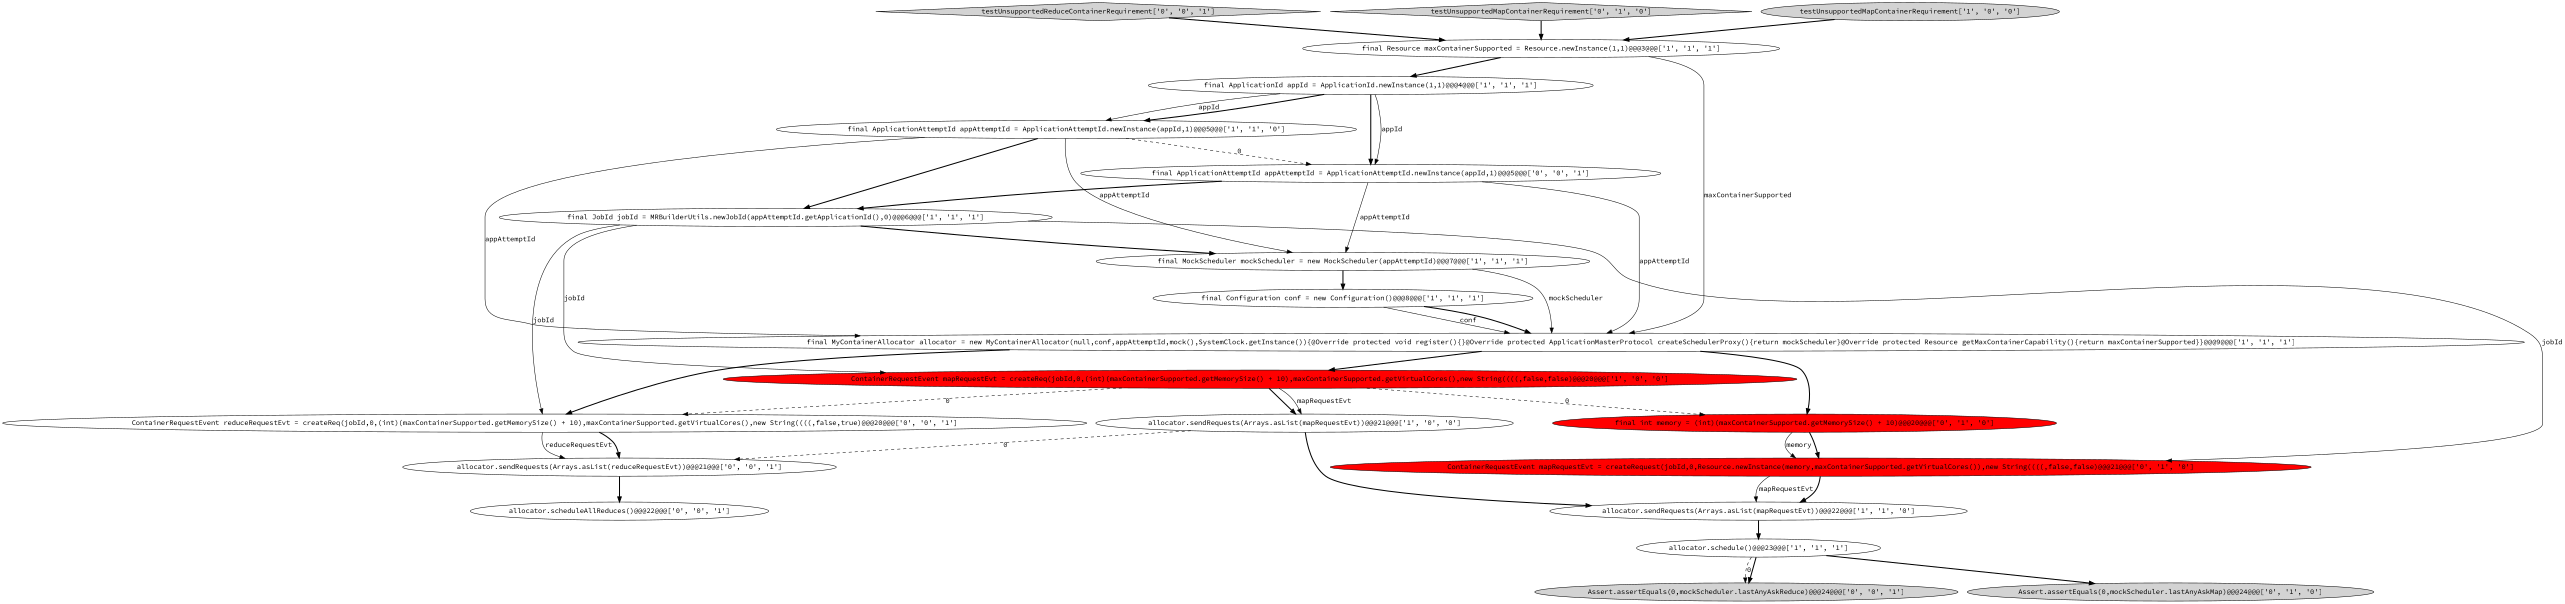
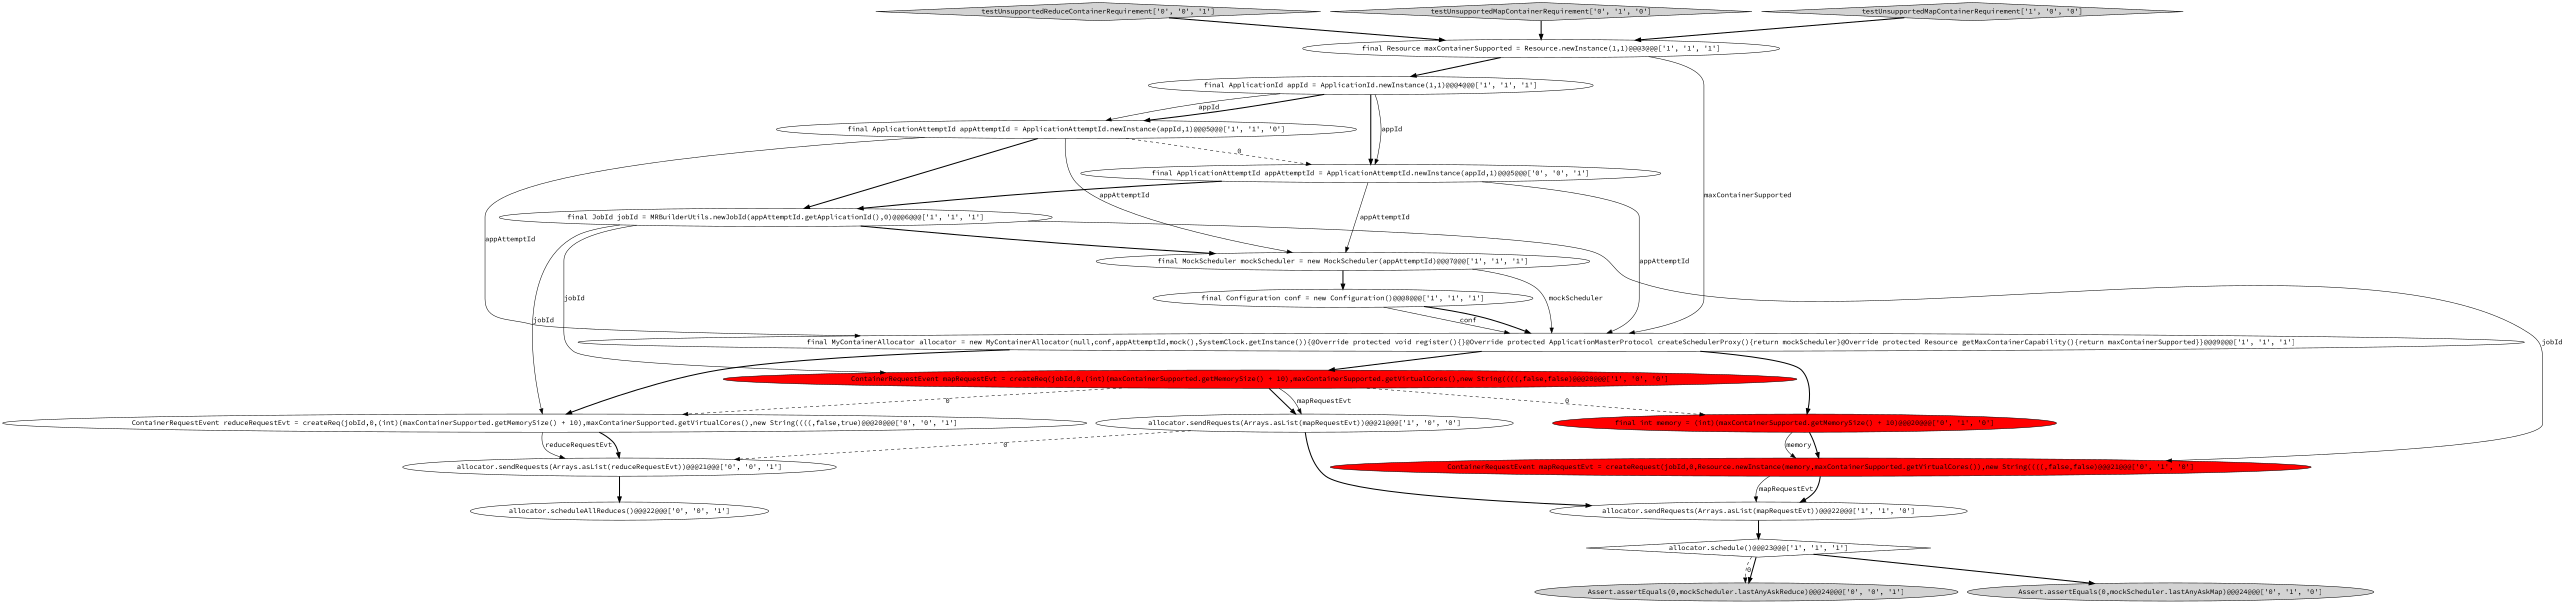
node "testUnsupportedMapContainerRequirement['1', '0', '0']": shape ellipse -> diamond
node "allocator.schedule()@@@23@@@['1', '1', '1']": shape ellipse -> diamond
